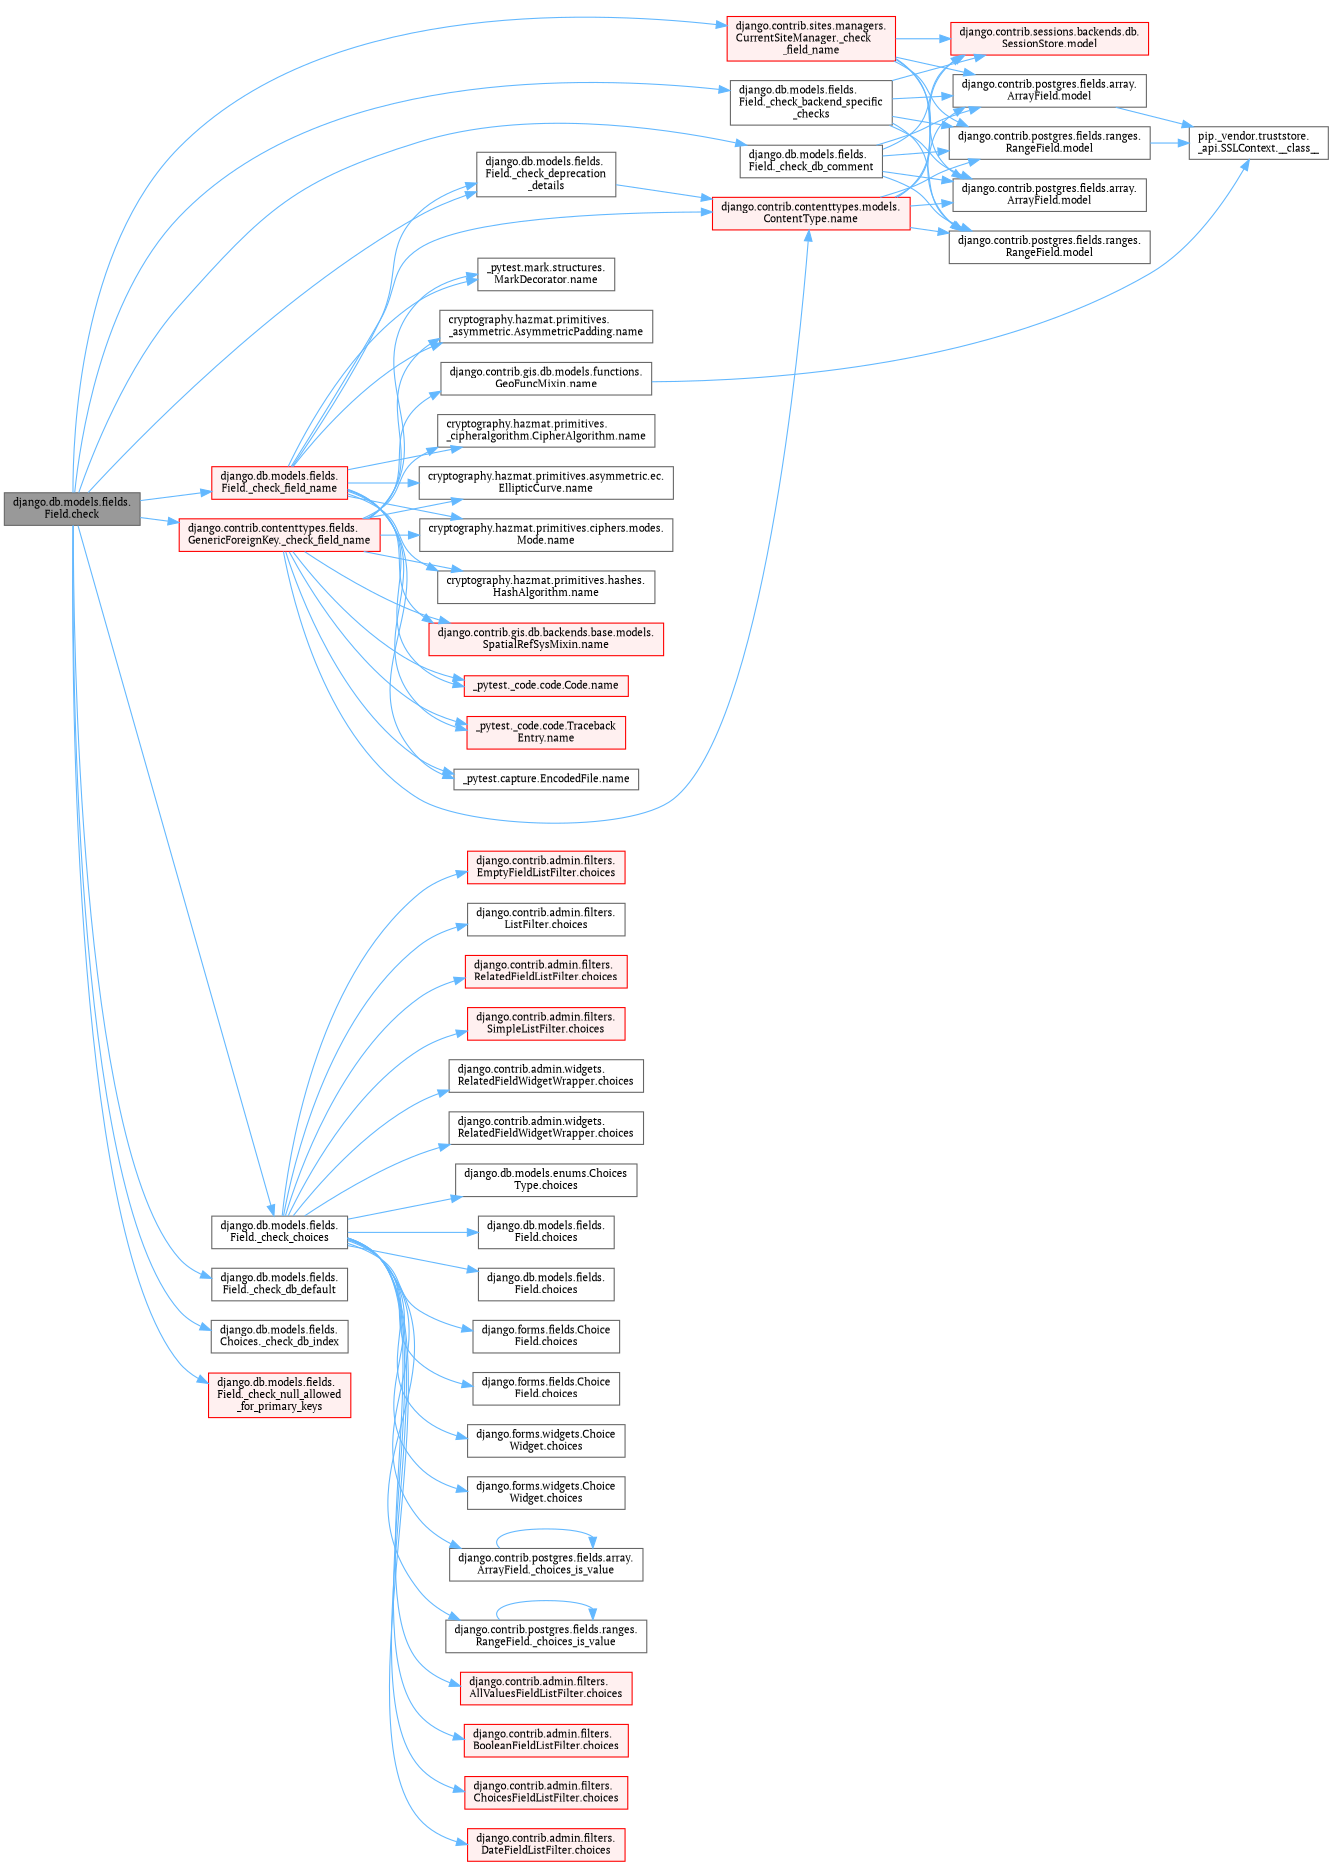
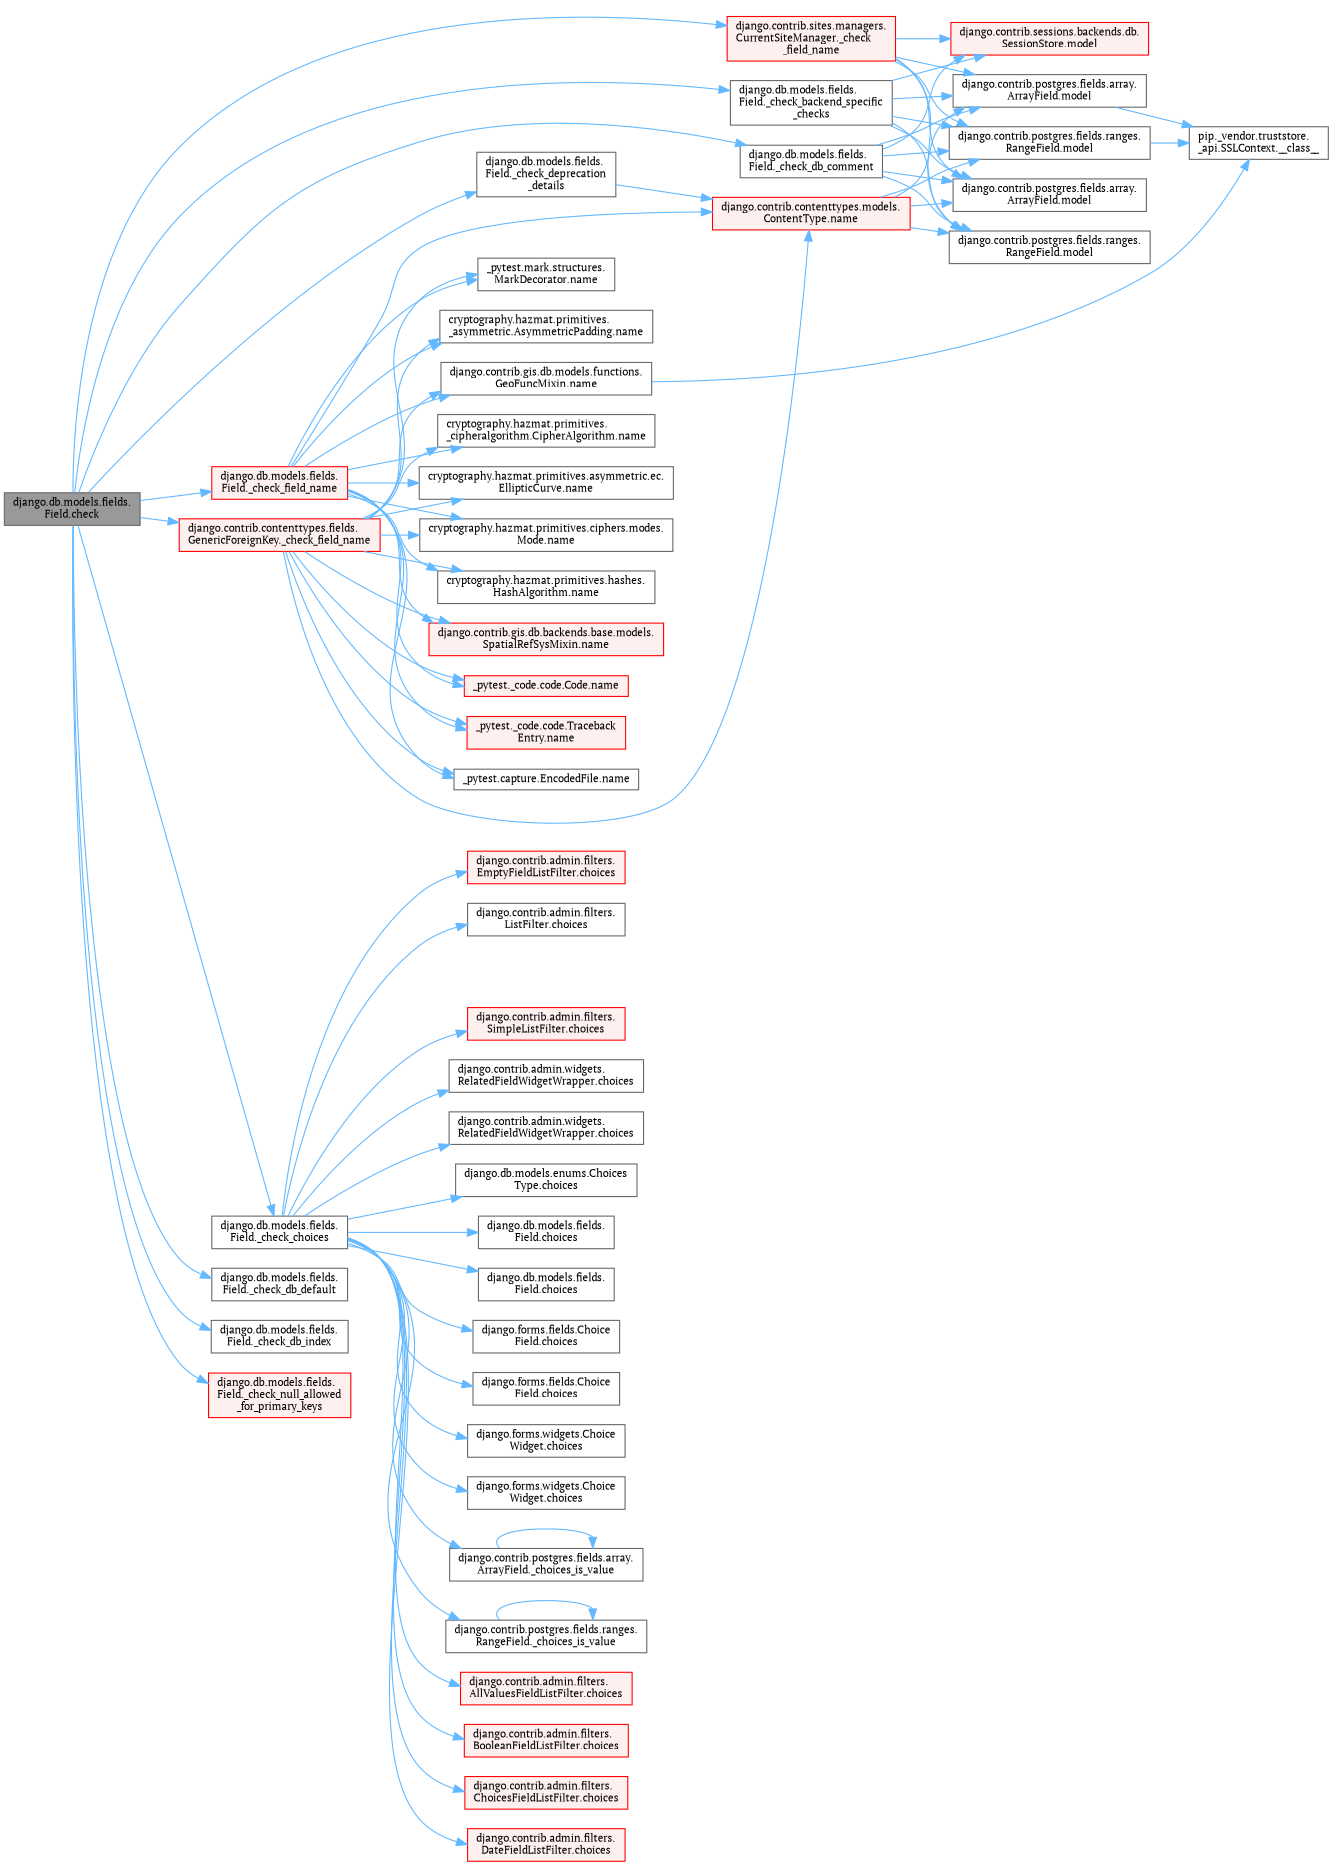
edge "django.contrib.contenttypes.models. ContentType.name" -> "django.contrib.sessions.backends.db. SessionStore.model": removed
edge "django.db.models.fields. Field._check_field_name" -> "django.db.models.fields. Field._check_deprecation _details": now "django.db.models.fields. Field._check_field_name" -> "django.contrib.gis.db.models.functions. GeoFuncMixin.name"
node "django.contrib.admin.filters. RelatedFieldListFilter.choices": removed
node "django.db.models.fields. Choices._check_db_index": label "django.db.models.fields. Choices._check_db_index" -> "django.db.models.fields. Field._check_db_index"
